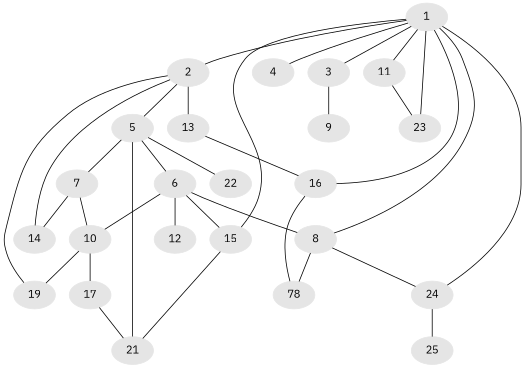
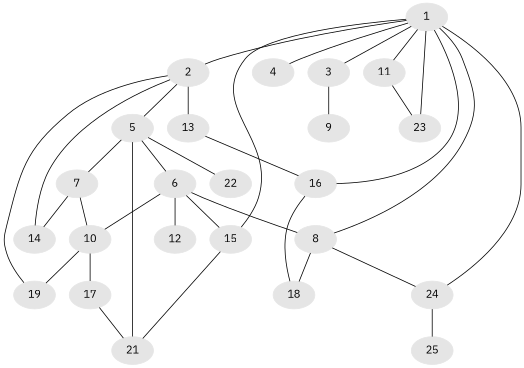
node "78": label "78" -> "18"
